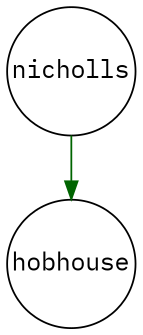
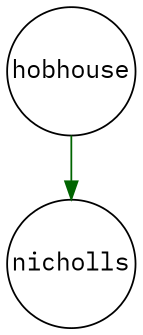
edge "nicholls" -> "hobhouse": reversed
